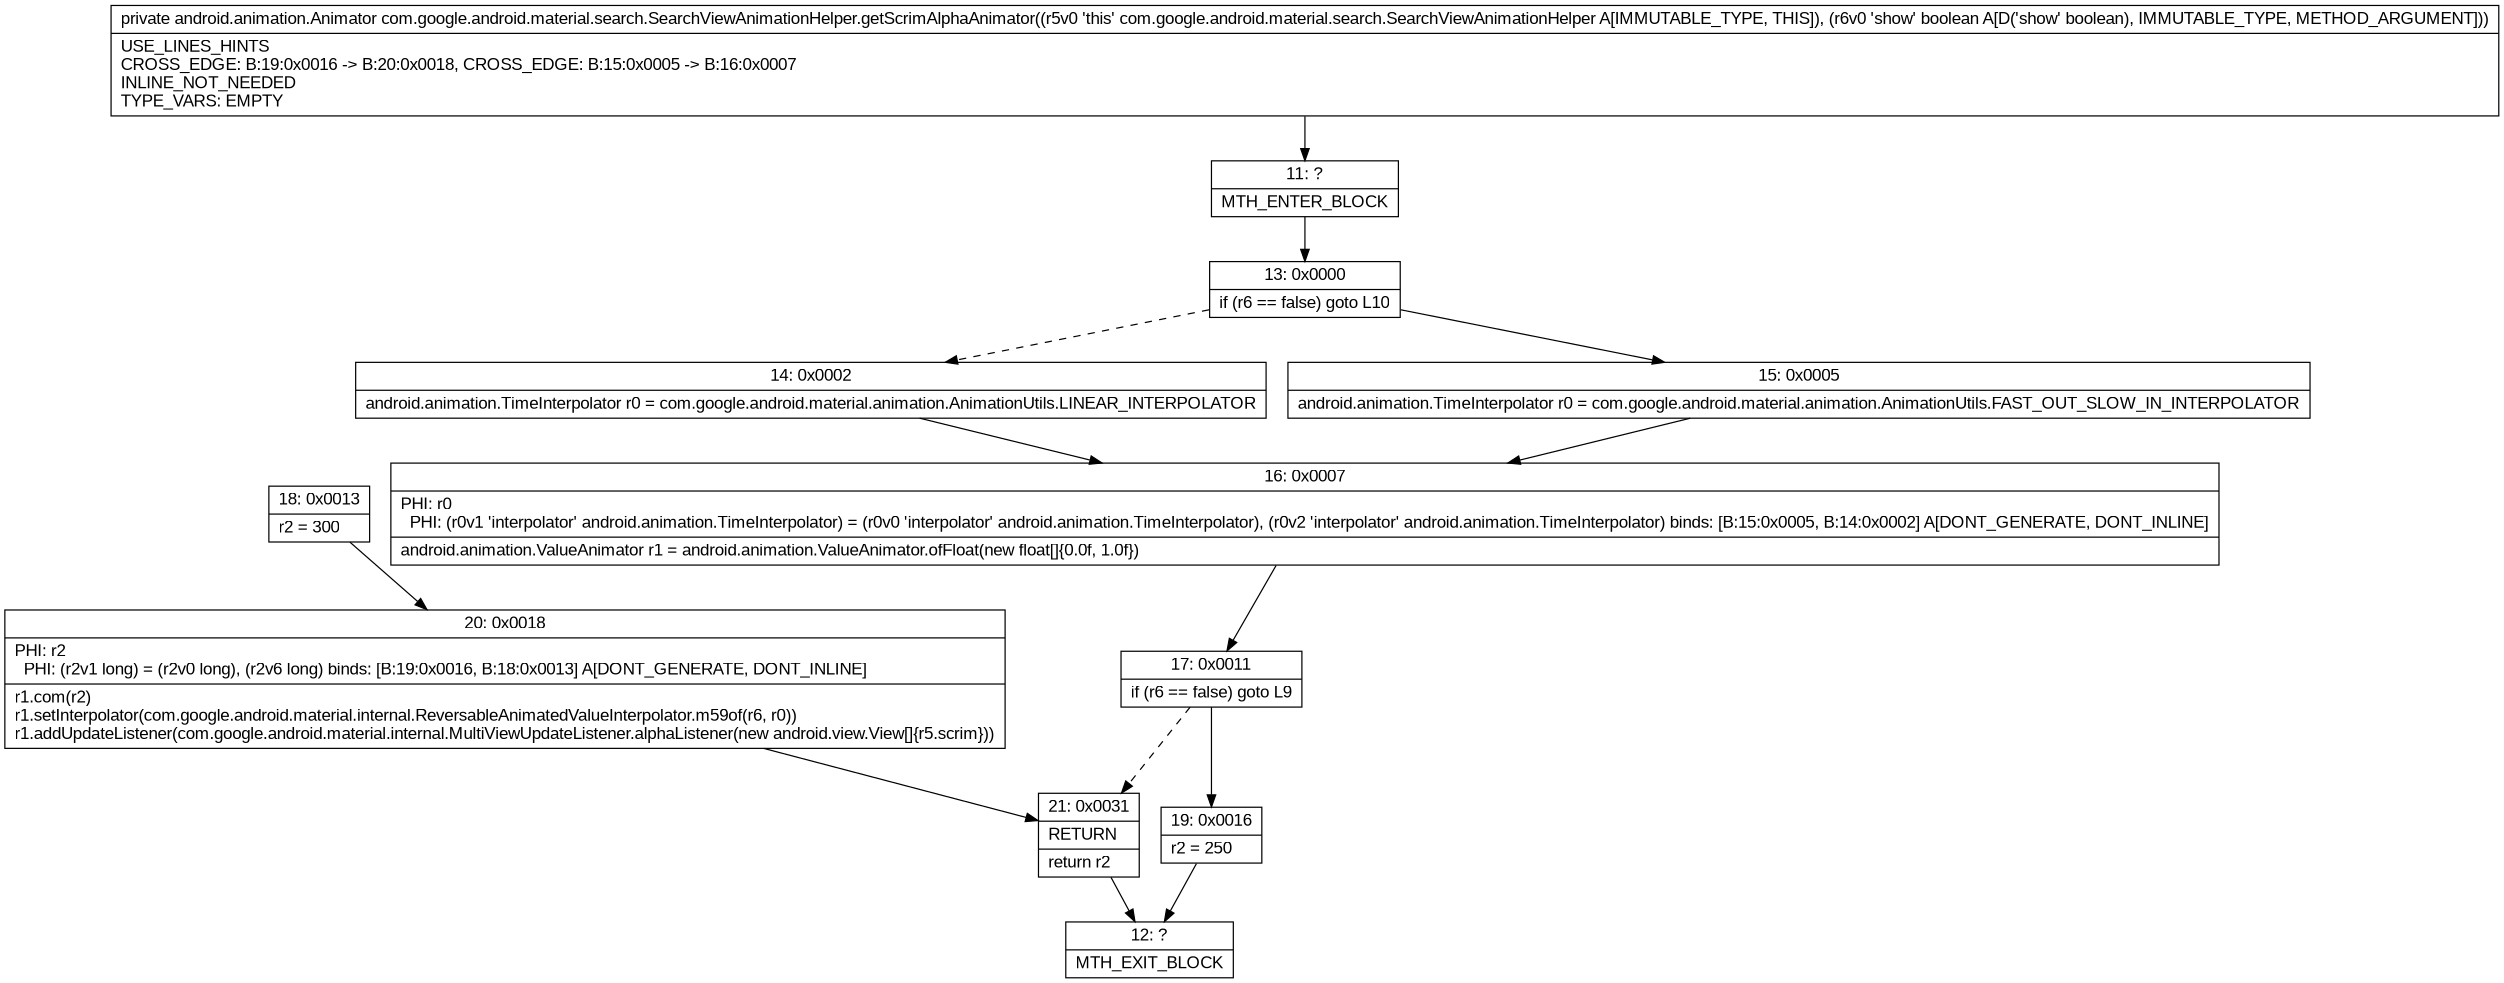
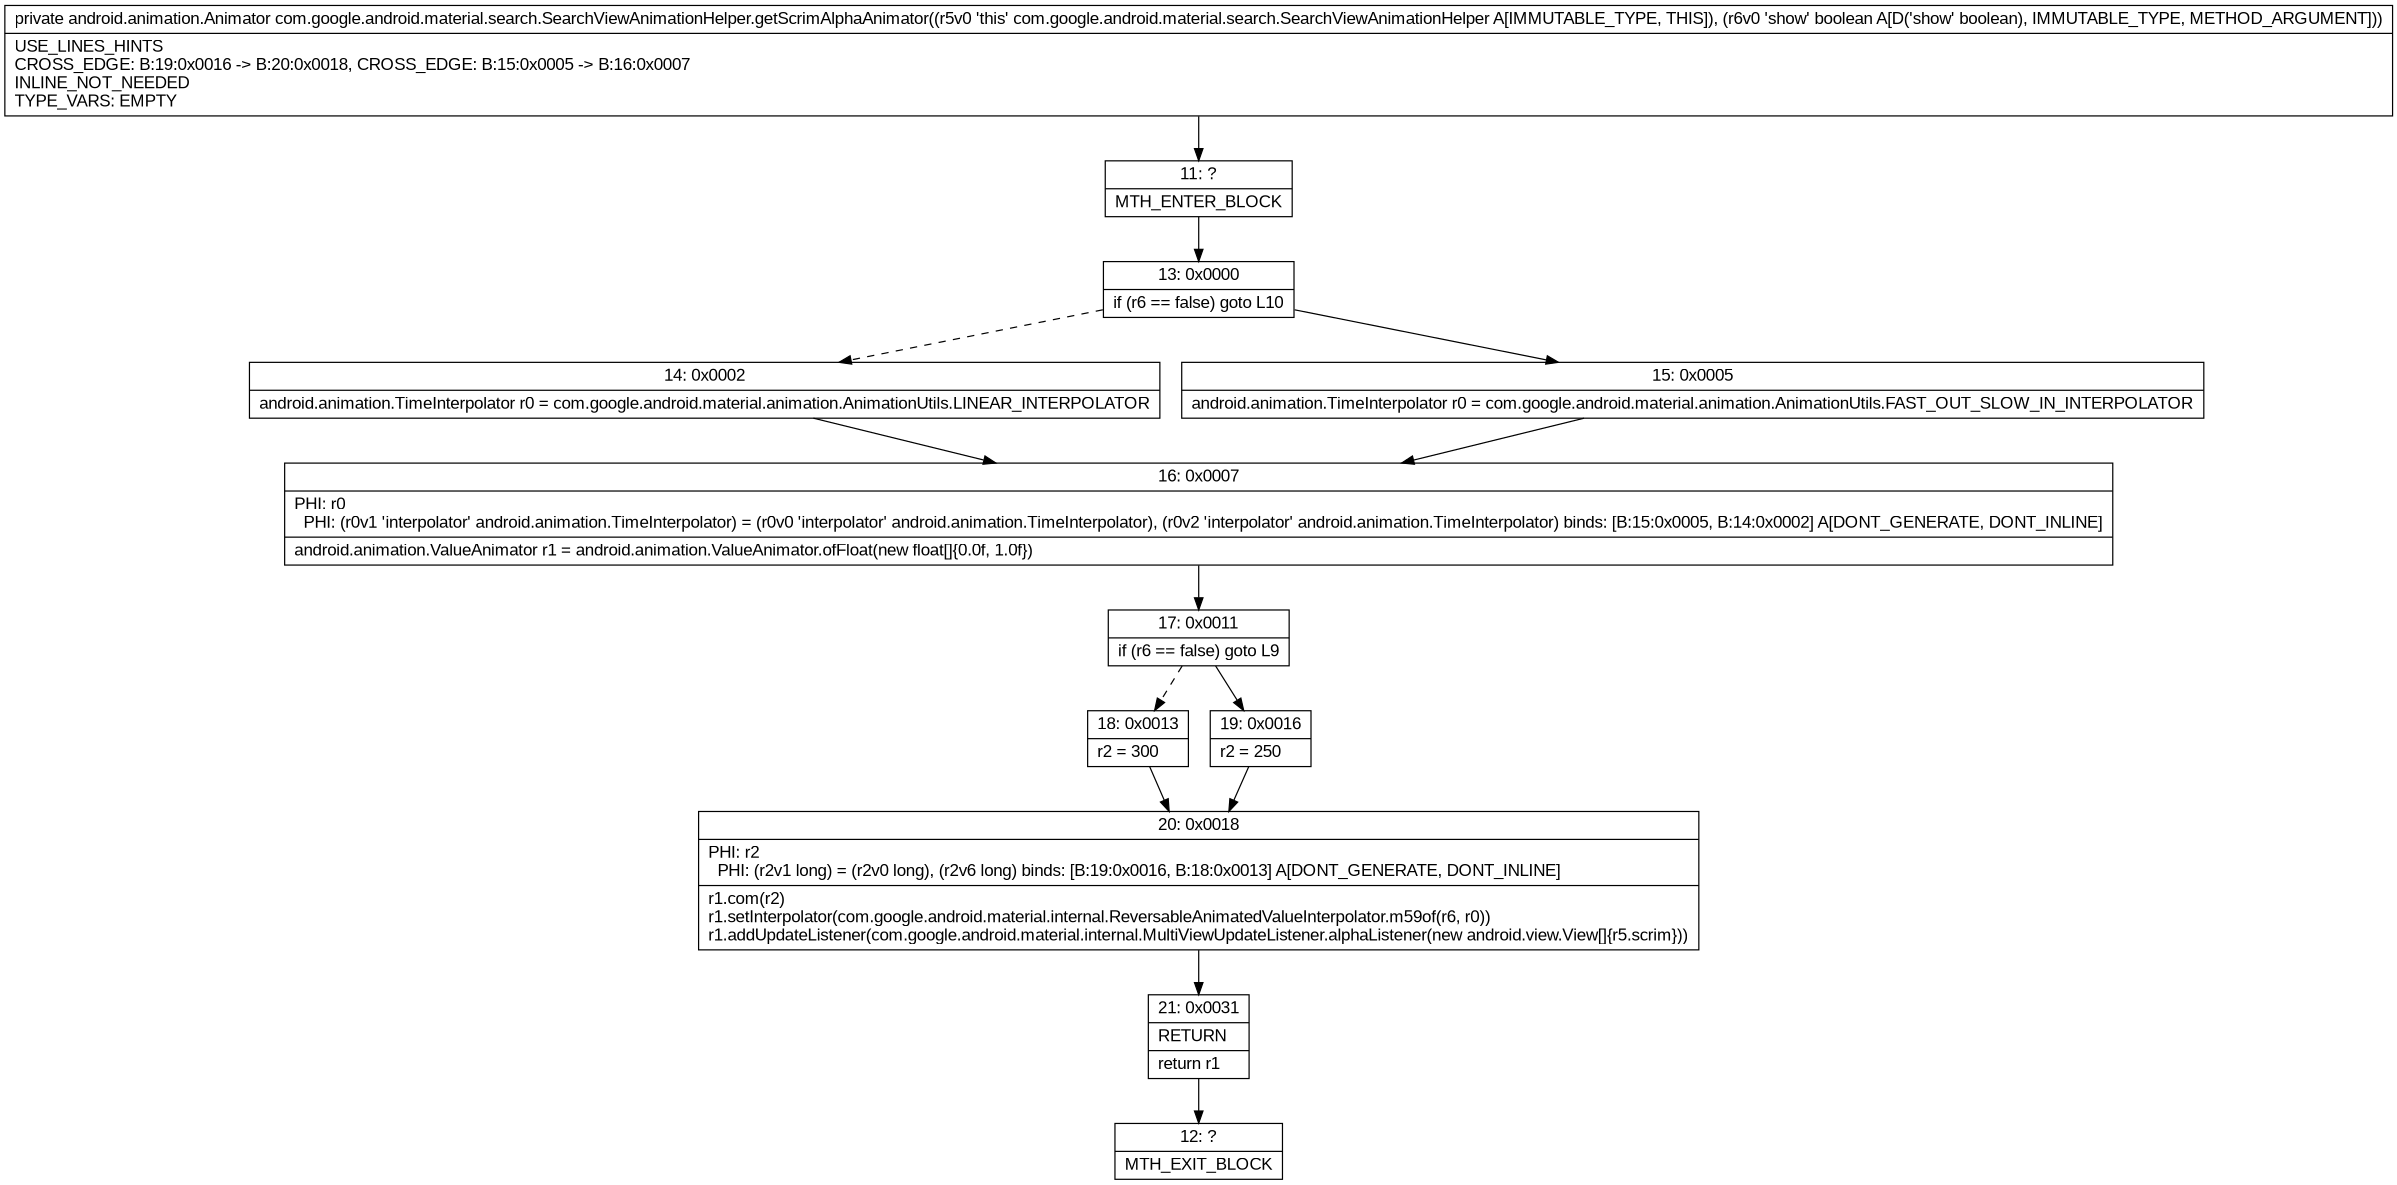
edge "17: 0x0011" -> "21: 0x0031": now "17: 0x0011" -> "18: 0x0013"
node "21: 0x0031": text "return r2" -> "return r1"
edge "19: 0x0016" -> "12: ?": now "19: 0x0016" -> "20: 0x0018"
